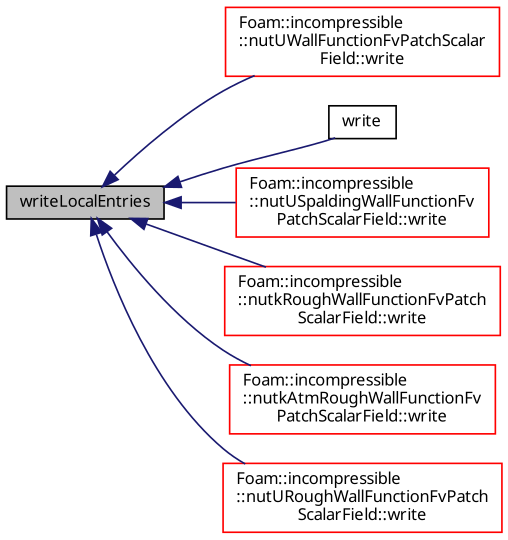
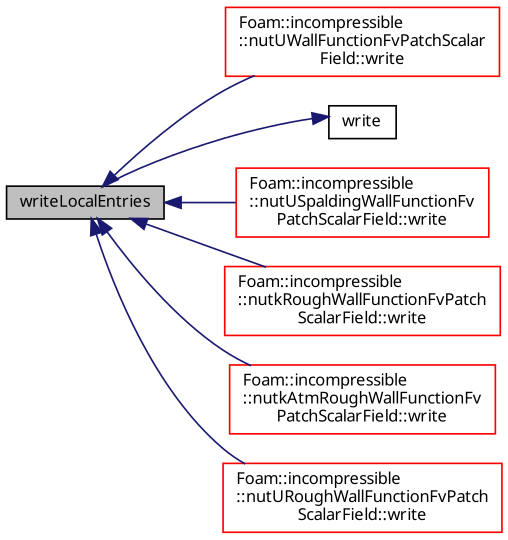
edge "write" -> "writeLocalEntries": reversed
